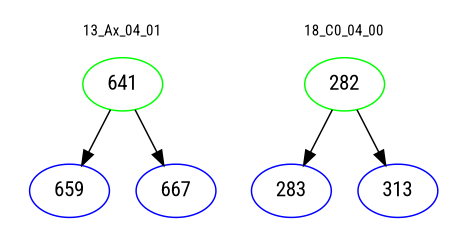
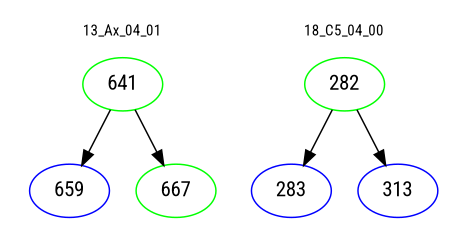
cluster "18_C0_04_00": label "18_C0_04_00" -> "18_C5_04_00"
node "667": color blue -> green
